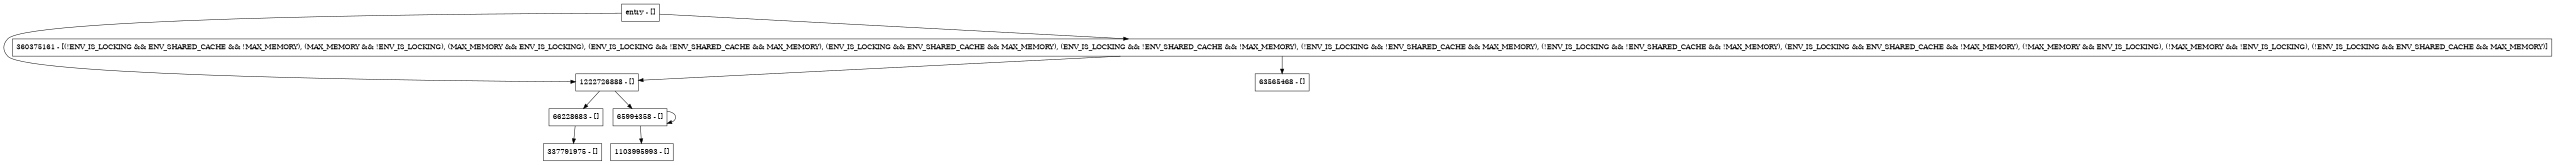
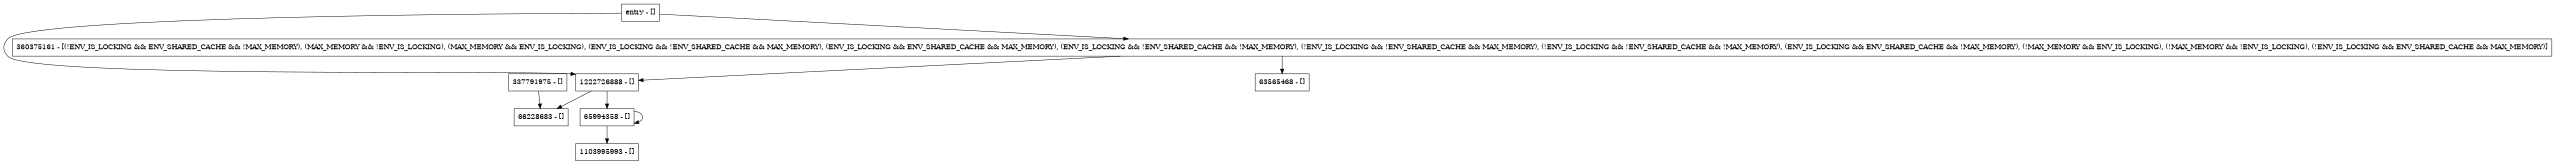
edge "66228683 - []" -> "337791975 - []": reversed
